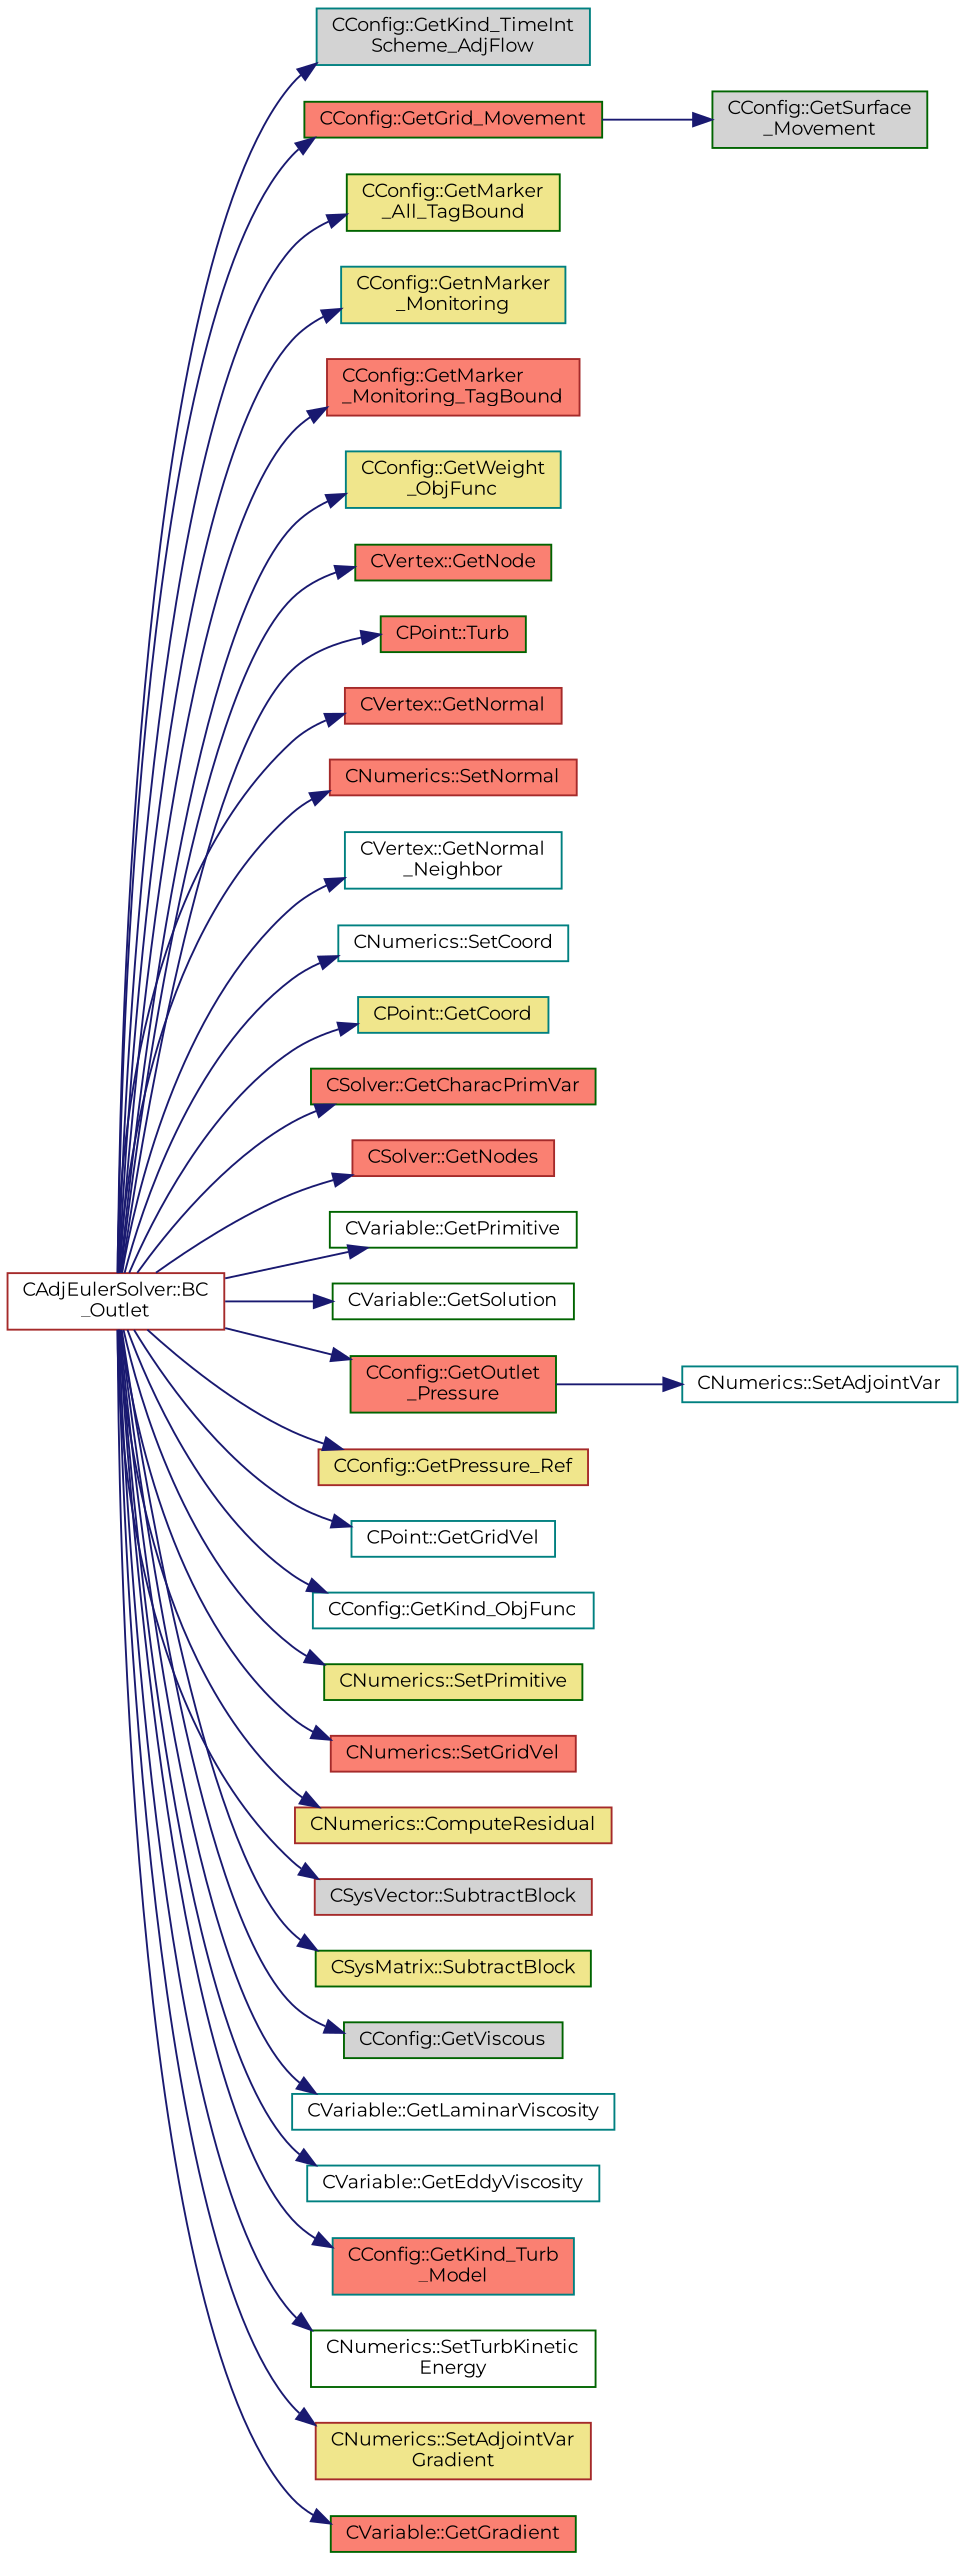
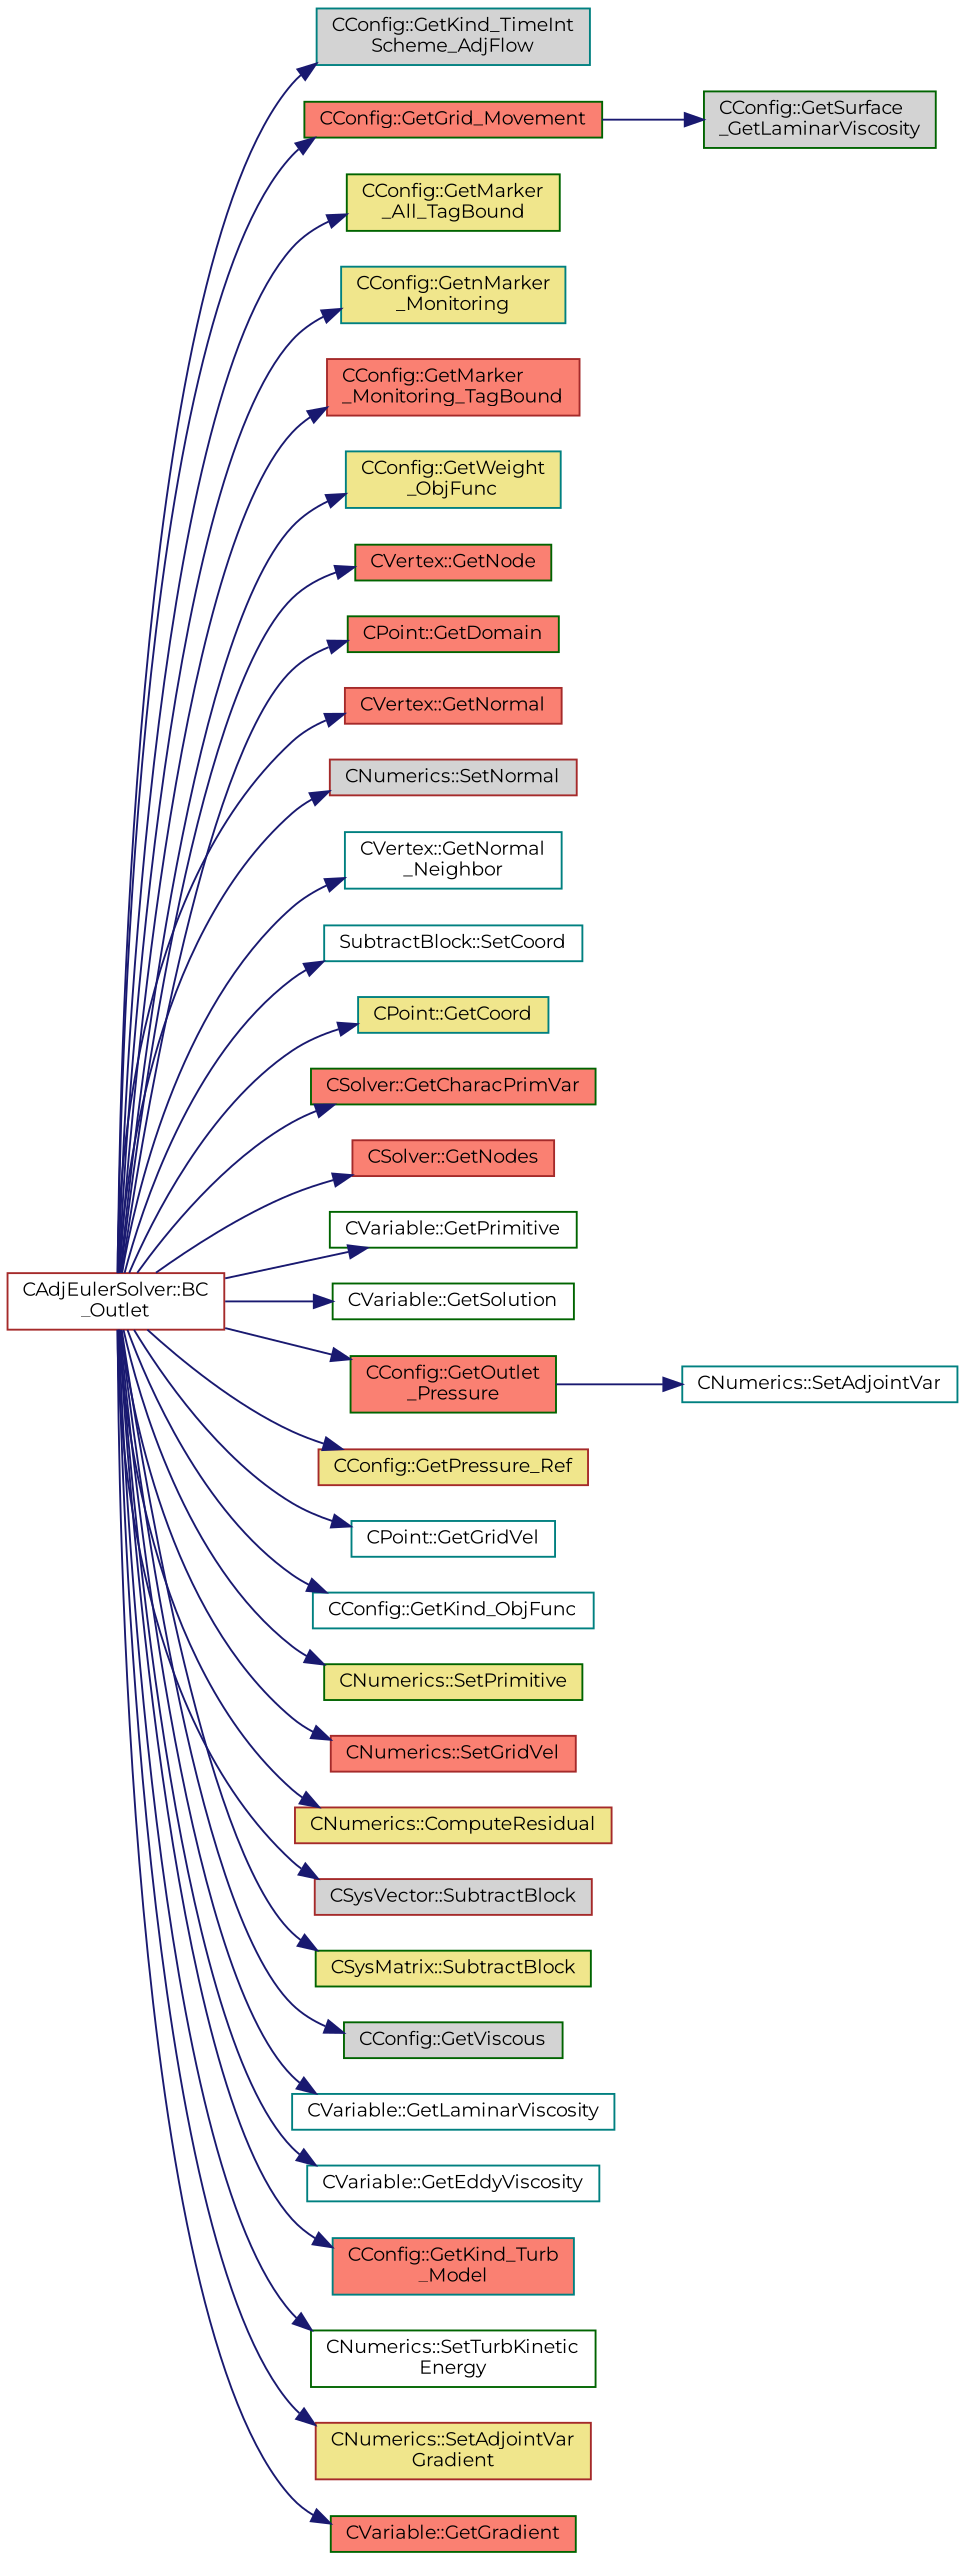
node "CConfig::GetSurface _Movement": label "CConfig::GetSurface _Movement" -> "CConfig::GetSurface _GetLaminarViscosity"
node "CPoint::Turb": label "CPoint::Turb" -> "CPoint::GetDomain"
node "CNumerics::SetNormal": fillcolor salmon -> lightgrey
node "CNumerics::SetCoord": label "CNumerics::SetCoord" -> "SubtractBlock::SetCoord"
